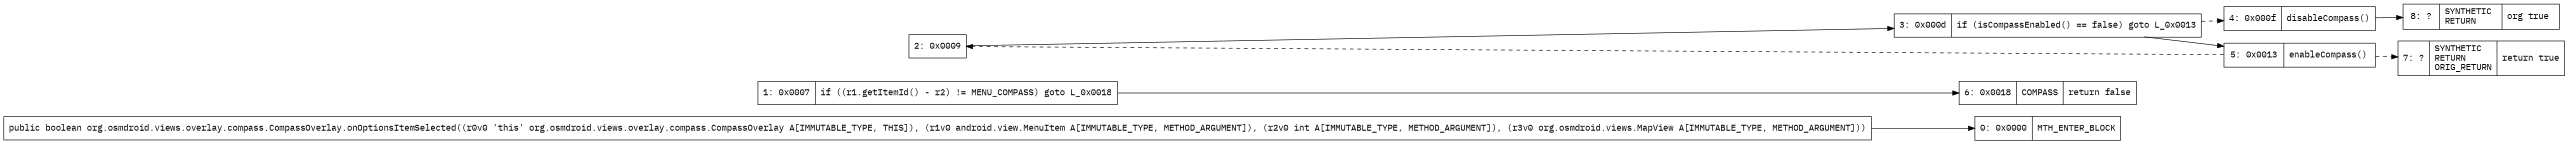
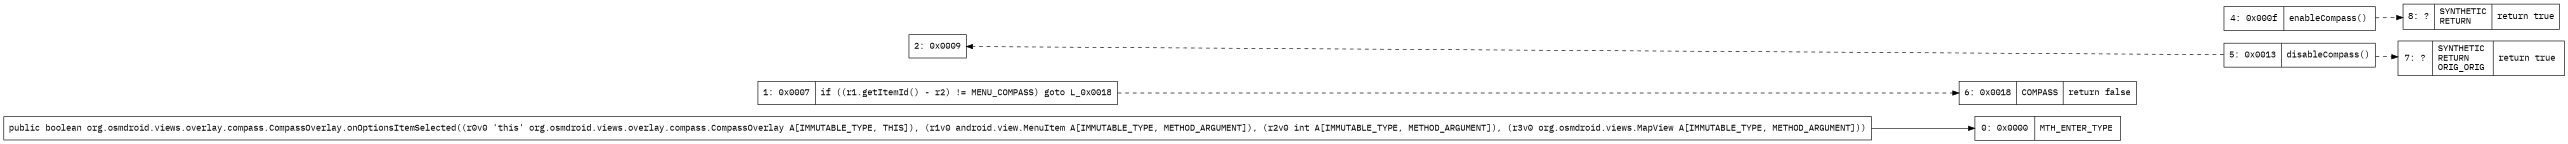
node "8: ?": text "org true" -> "return true"
node "4: 0x000f": text "disableCompass()" -> "enableCompass()"
edge "4: 0x000f" -> "8: ?": style solid -> dashed
node "3: 0x000d": removed
node "5: 0x0013": text "enableCompass()" -> "disableCompass()"
node "7: ?": text "ORIG_RETURN" -> "ORIG_ORIG"
edge "1: 0x0007" -> "6: 0x0018": style solid -> dashed
node "0: 0x0000": text "MTH_ENTER_BLOCK" -> "MTH_ENTER_TYPE"
